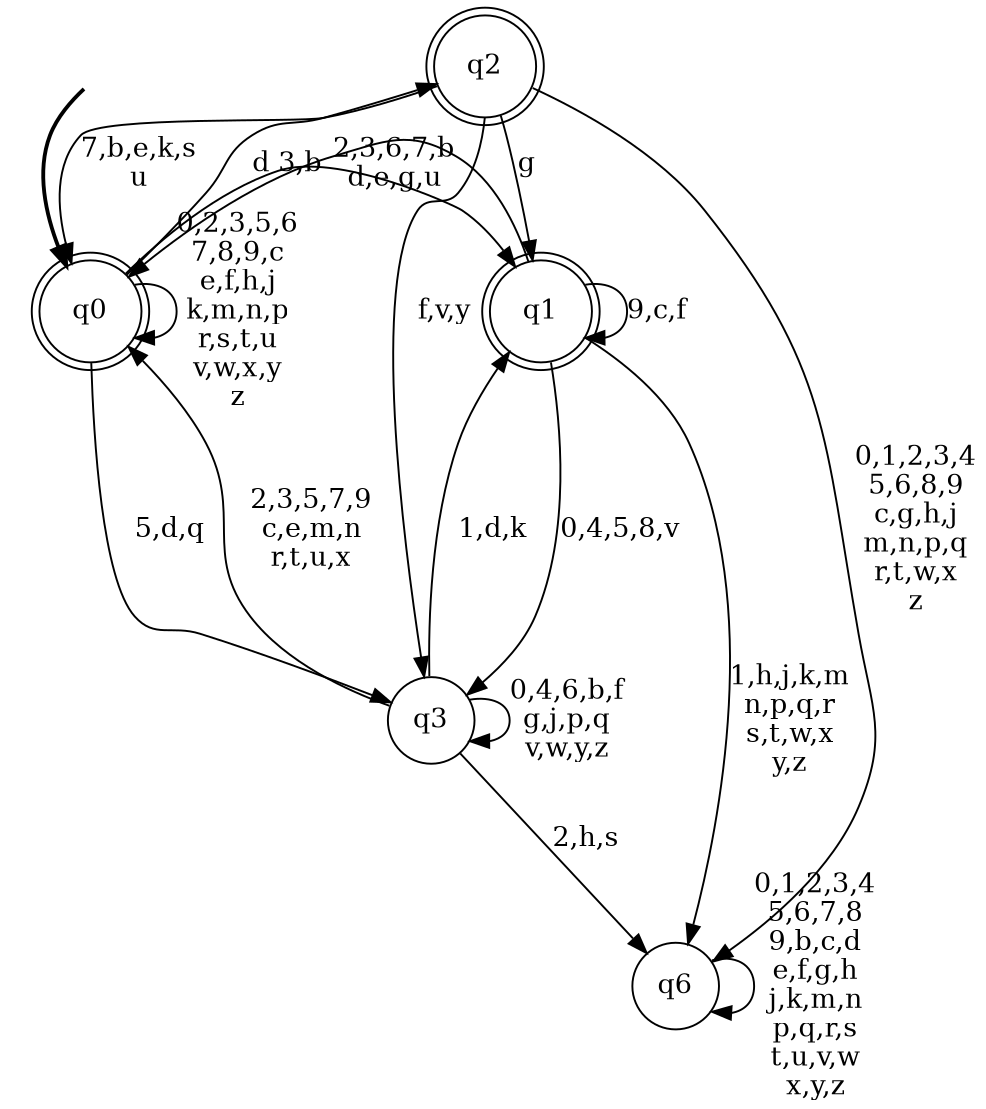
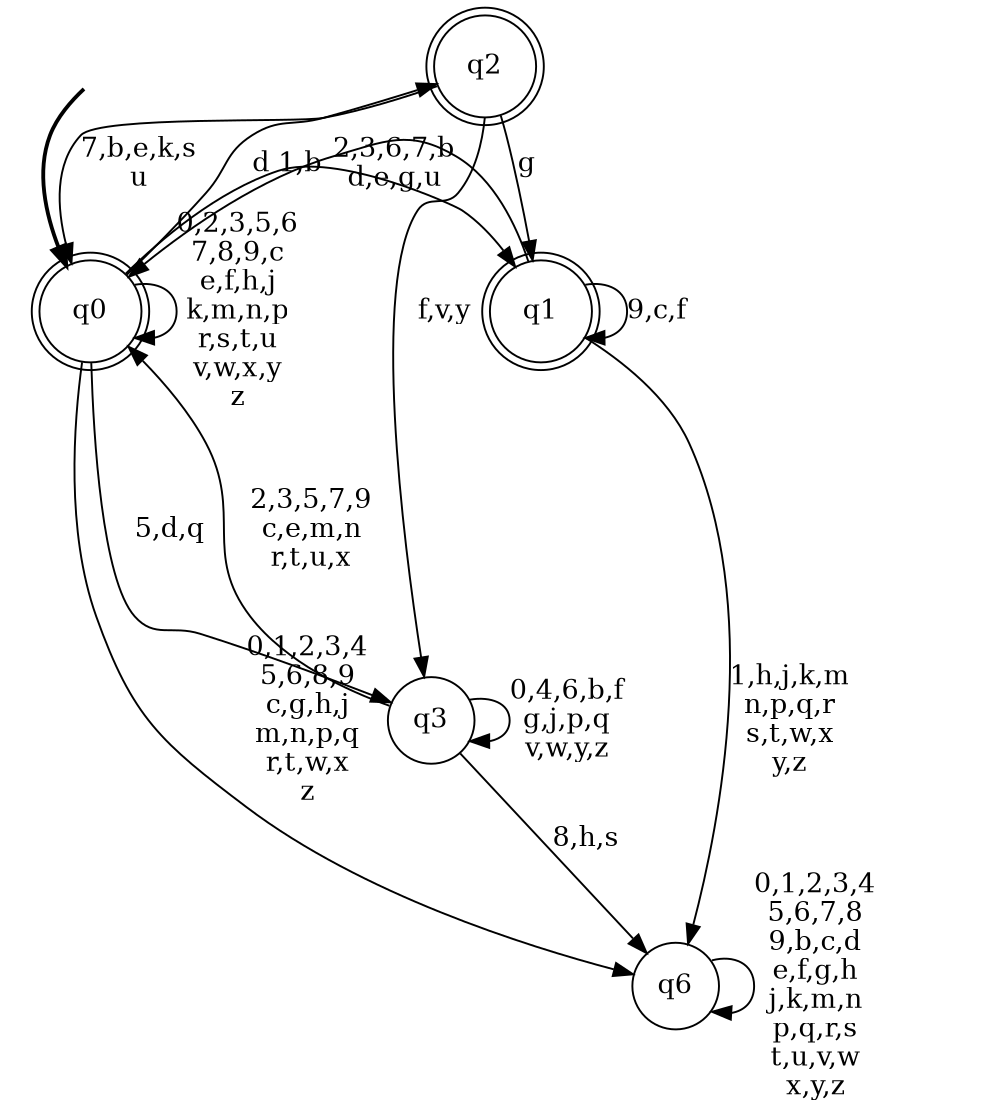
edge "q0" -> "q1": label "3,b" -> "1,b"
edge "q2" -> "q6": now "q0" -> "q6"
edge "q3" -> "q1": removed, label "1,d,k"
edge "q1" -> "q3": removed, label "0,4,5,8,v"
edge "q3" -> "q6": label "2,h,s" -> "8,h,s"
